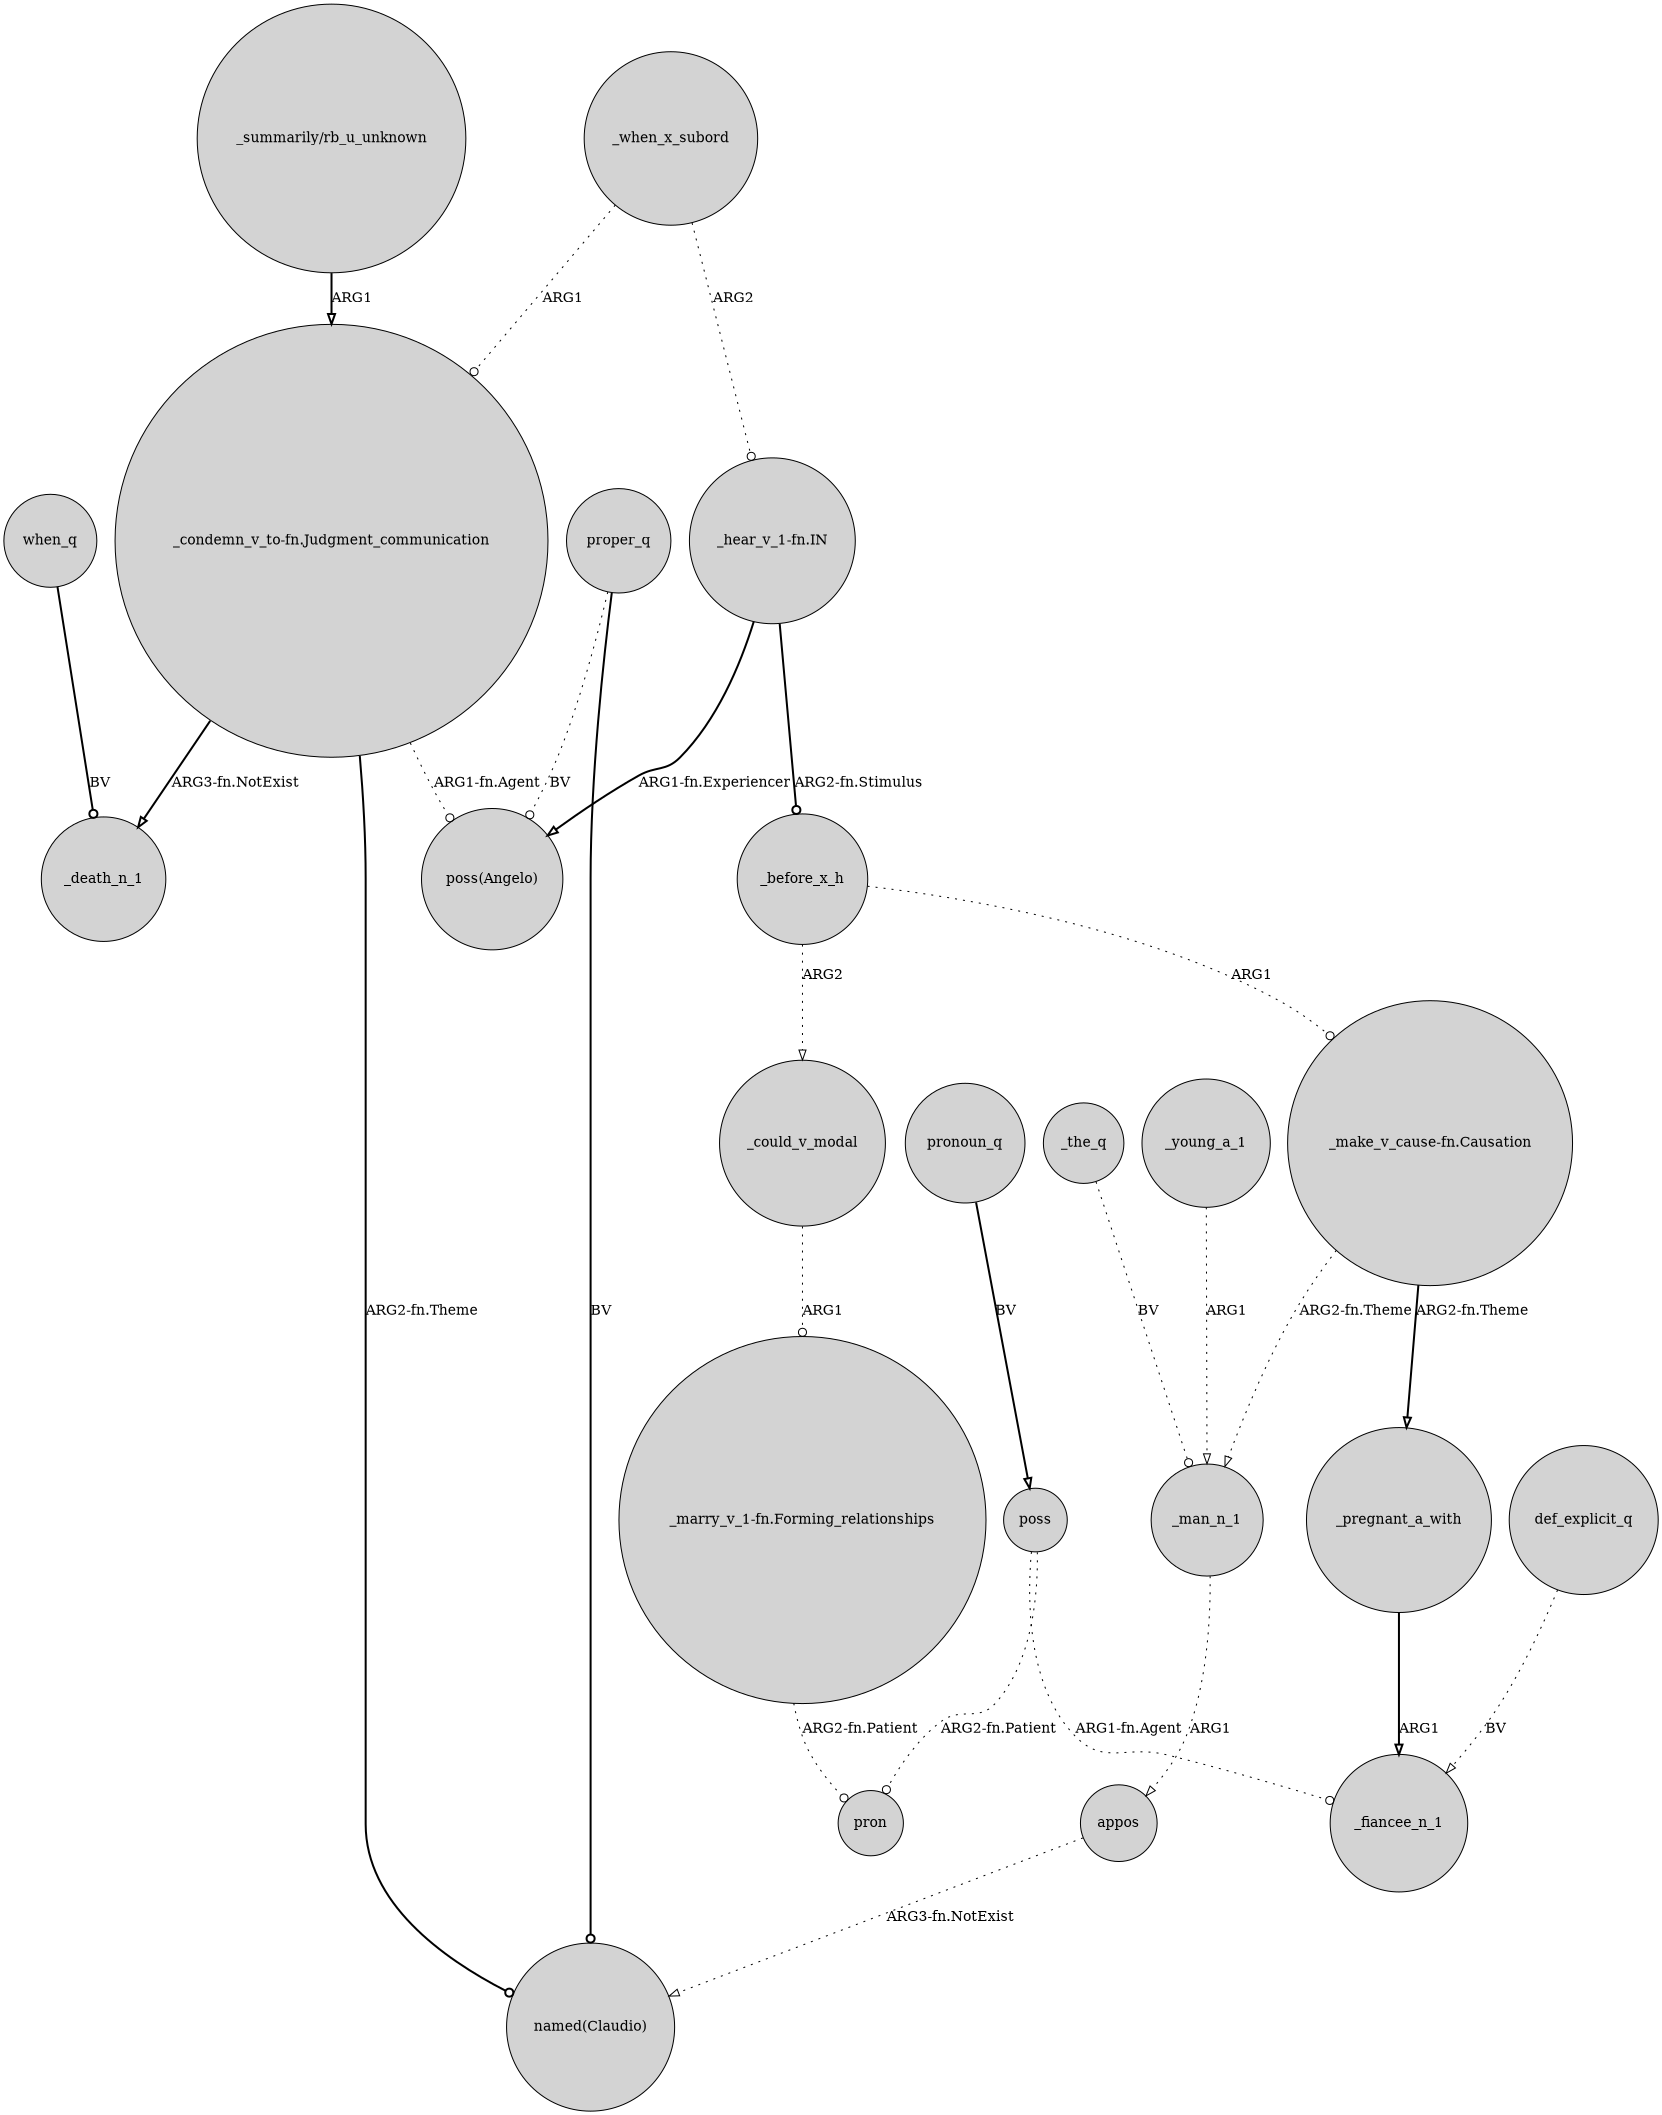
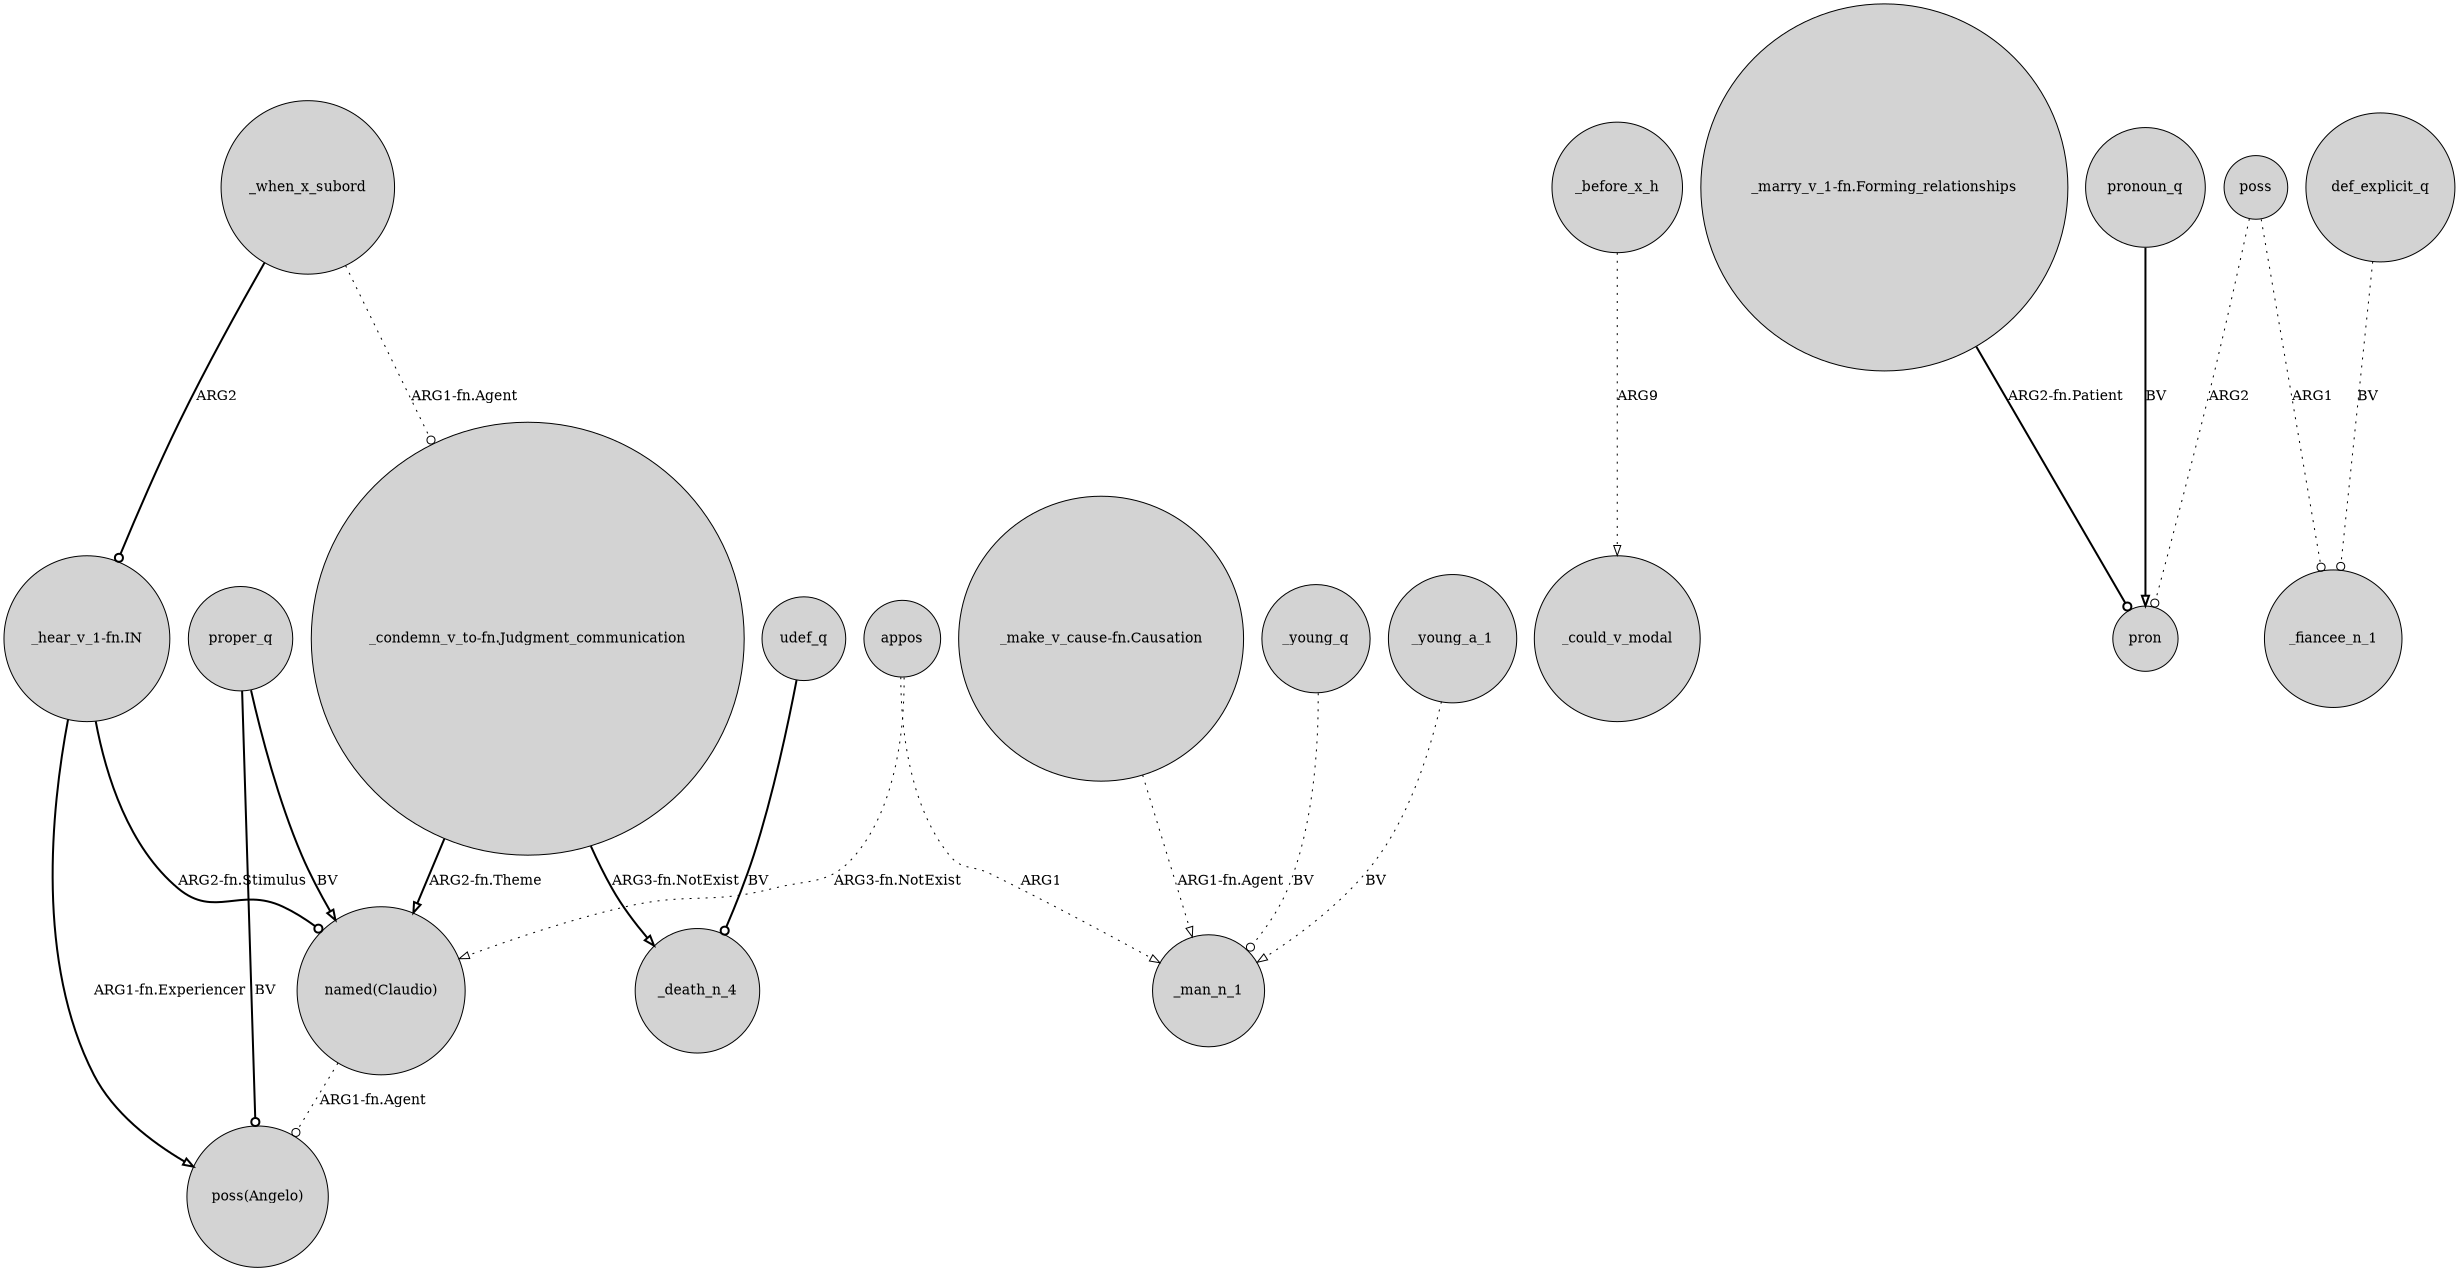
node "_summarily/rb_u_unknown": removed
edge "_when_x_subord" -> "_condemn_v_to-fn.Judgment_communication": label "ARG1" -> "ARG1-fn.Agent"
edge "_when_x_subord" -> "_hear_v_1-fn.IN": style dotted -> bold
node "when_q": label "when_q" -> "udef_q"
edge "proper_q" -> "poss(Angelo)": style dotted -> bold
edge "_hear_v_1-fn.IN" -> "_before_x_h": now "_hear_v_1-fn.IN" -> "named(Claudio)"
edge "_condemn_v_to-fn.Judgment_communication" -> "poss(Angelo)": now "named(Claudio)" -> "poss(Angelo)"
node "_death_n_1": label "_death_n_1" -> "_death_n_4"
edge "_before_x_h" -> "_make_v_cause-fn.Causation": removed, label "ARG1"
edge "_before_x_h" -> "_could_v_modal": label "ARG2" -> "ARG9"
node "_the_q": label "_the_q" -> "_young_q"
edge "proper_q" -> "named(Claudio)": arrowhead odot -> onormal
edge "_could_v_modal" -> "_marry_v_1-fn.Forming_relationships": removed, label "ARG1"
edge "_young_a_1" -> "_man_n_1": label "ARG1" -> "BV"
edge "_make_v_cause-fn.Causation" -> "_man_n_1": label "ARG2-fn.Theme" -> "ARG1-fn.Agent"
edge "pronoun_q" -> "poss": now "pronoun_q" -> "pron"
edge "_condemn_v_to-fn.Judgment_communication" -> "named(Claudio)": arrowhead odot -> onormal
node "_pregnant_a_with": removed
edge "def_explicit_q" -> "_fiancee_n_1": arrowhead onormal -> odot
edge "_man_n_1" -> "appos": reversed
edge "poss" -> "pron": label "ARG2-fn.Patient" -> "ARG2"
edge "poss" -> "_fiancee_n_1": label "ARG1-fn.Agent" -> "ARG1"
edge "_marry_v_1-fn.Forming_relationships" -> "pron": style dotted -> bold
